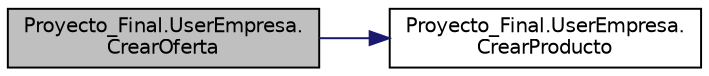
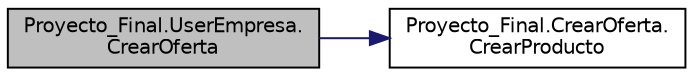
node "Proyecto_Final.UserEmpresa. CrearProducto": label "Proyecto_Final.UserEmpresa. CrearProducto" -> "Proyecto_Final.CrearOferta. CrearProducto"
